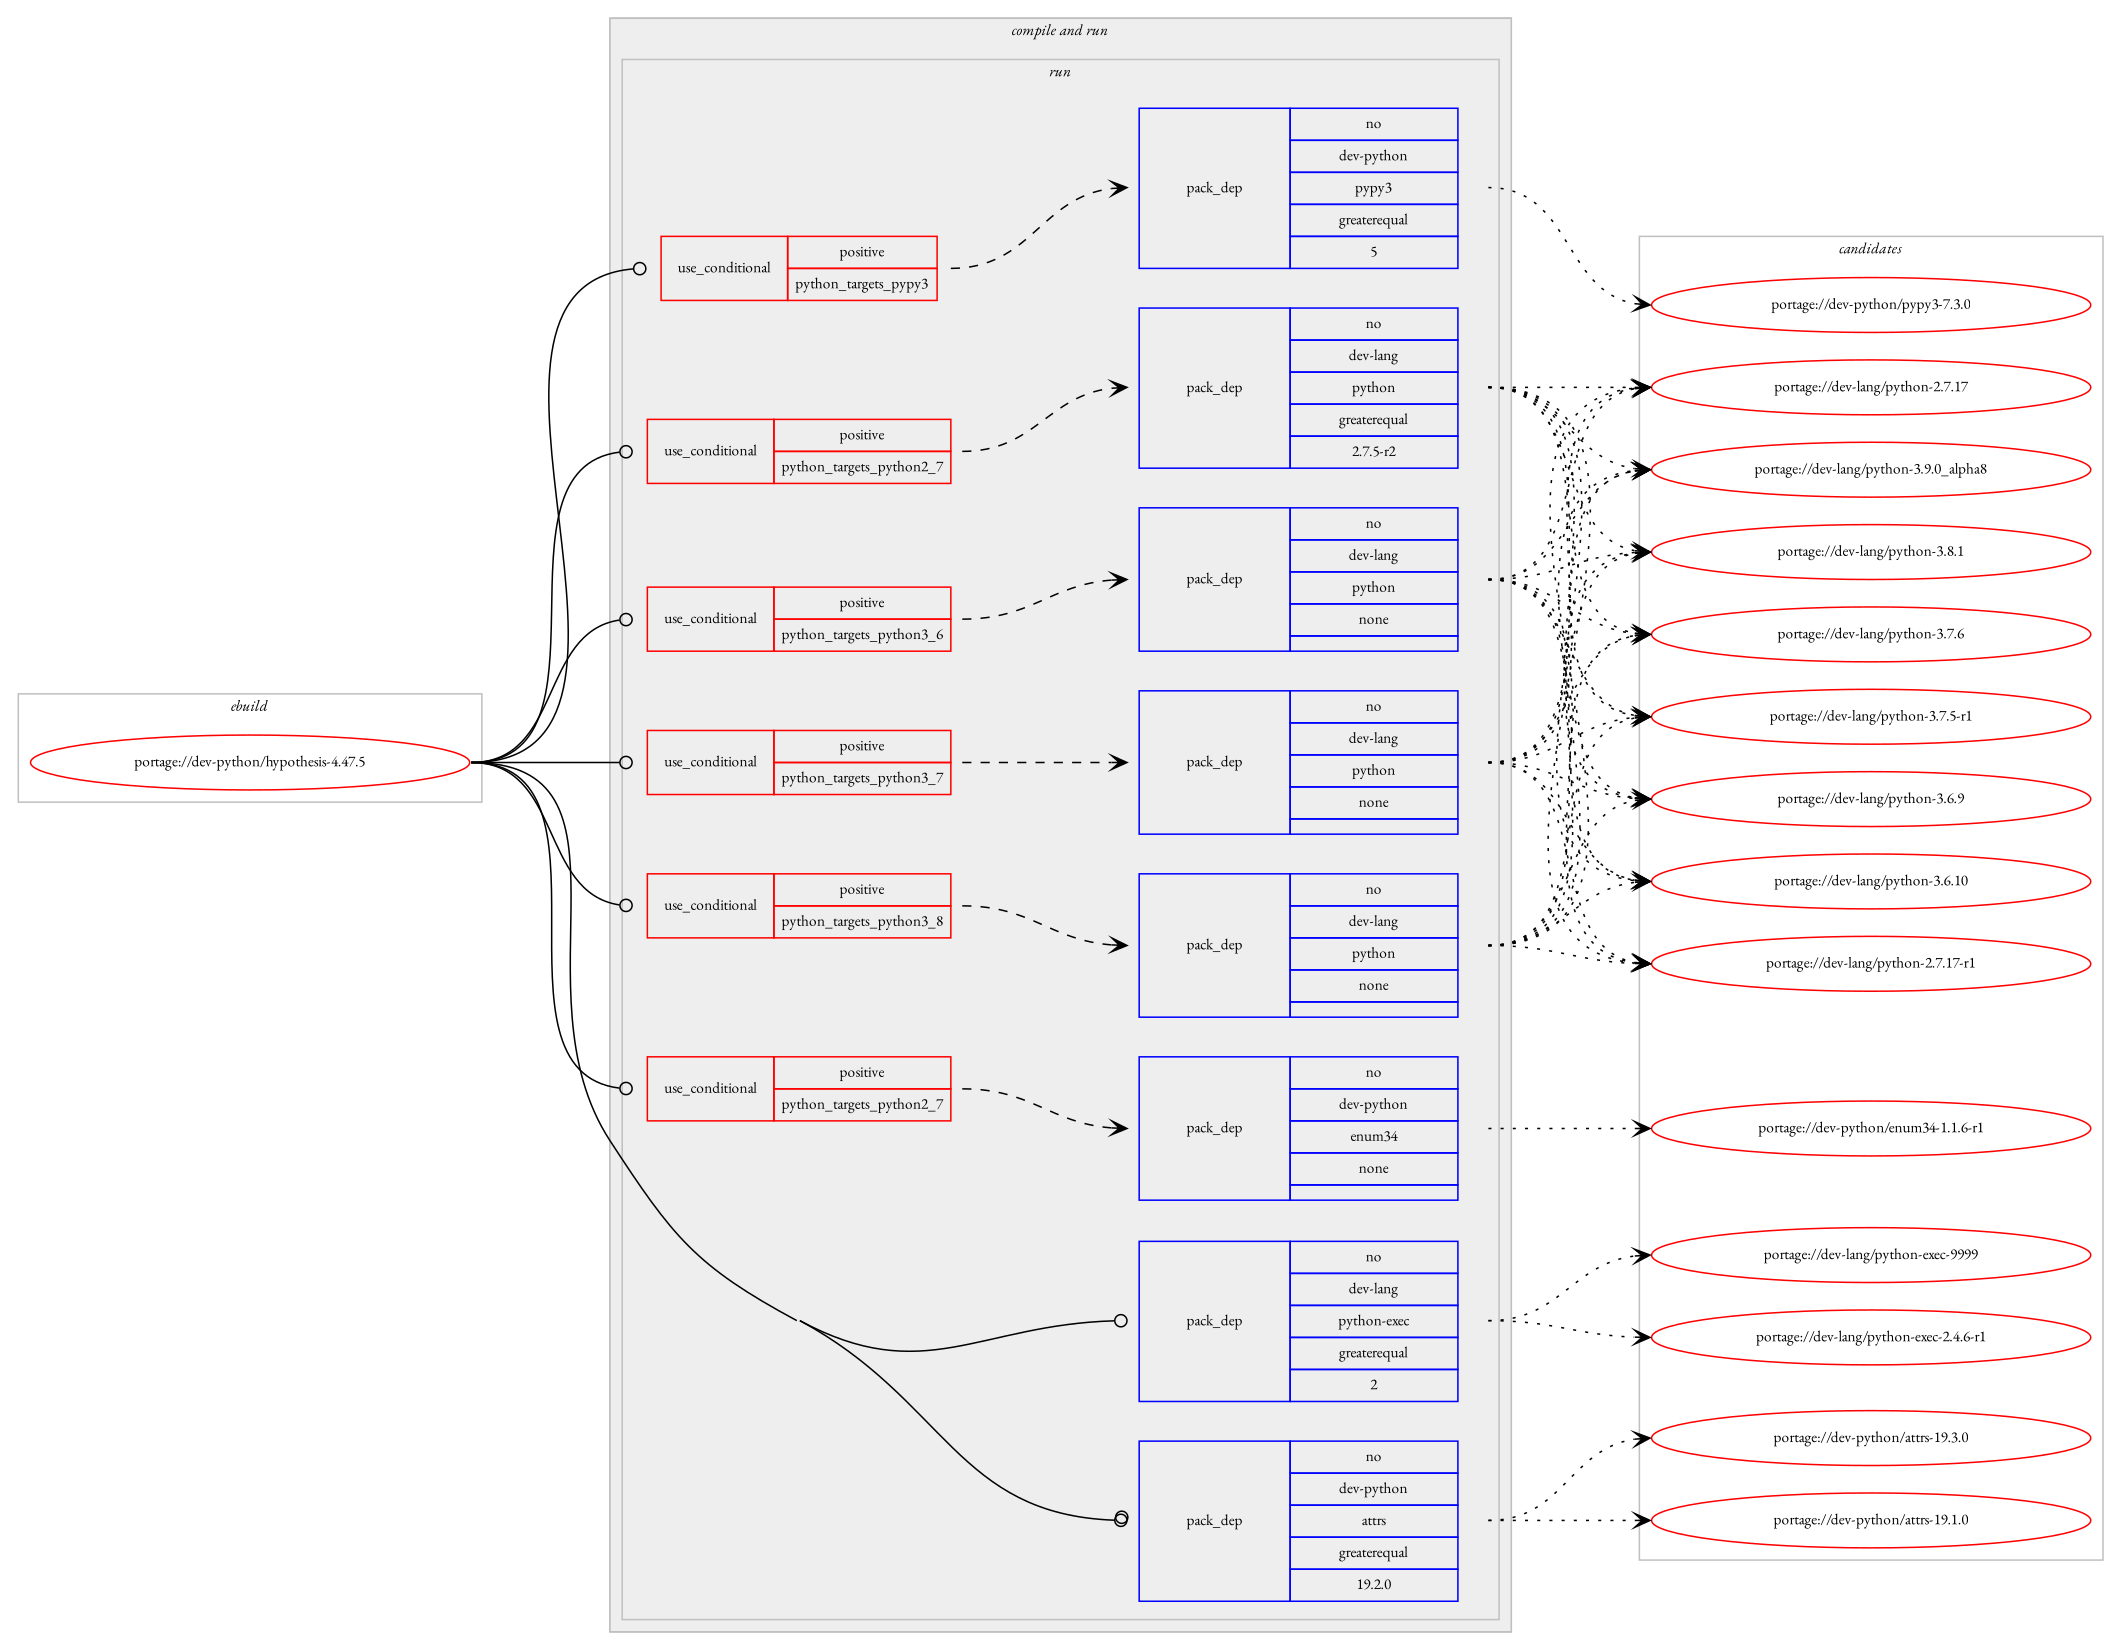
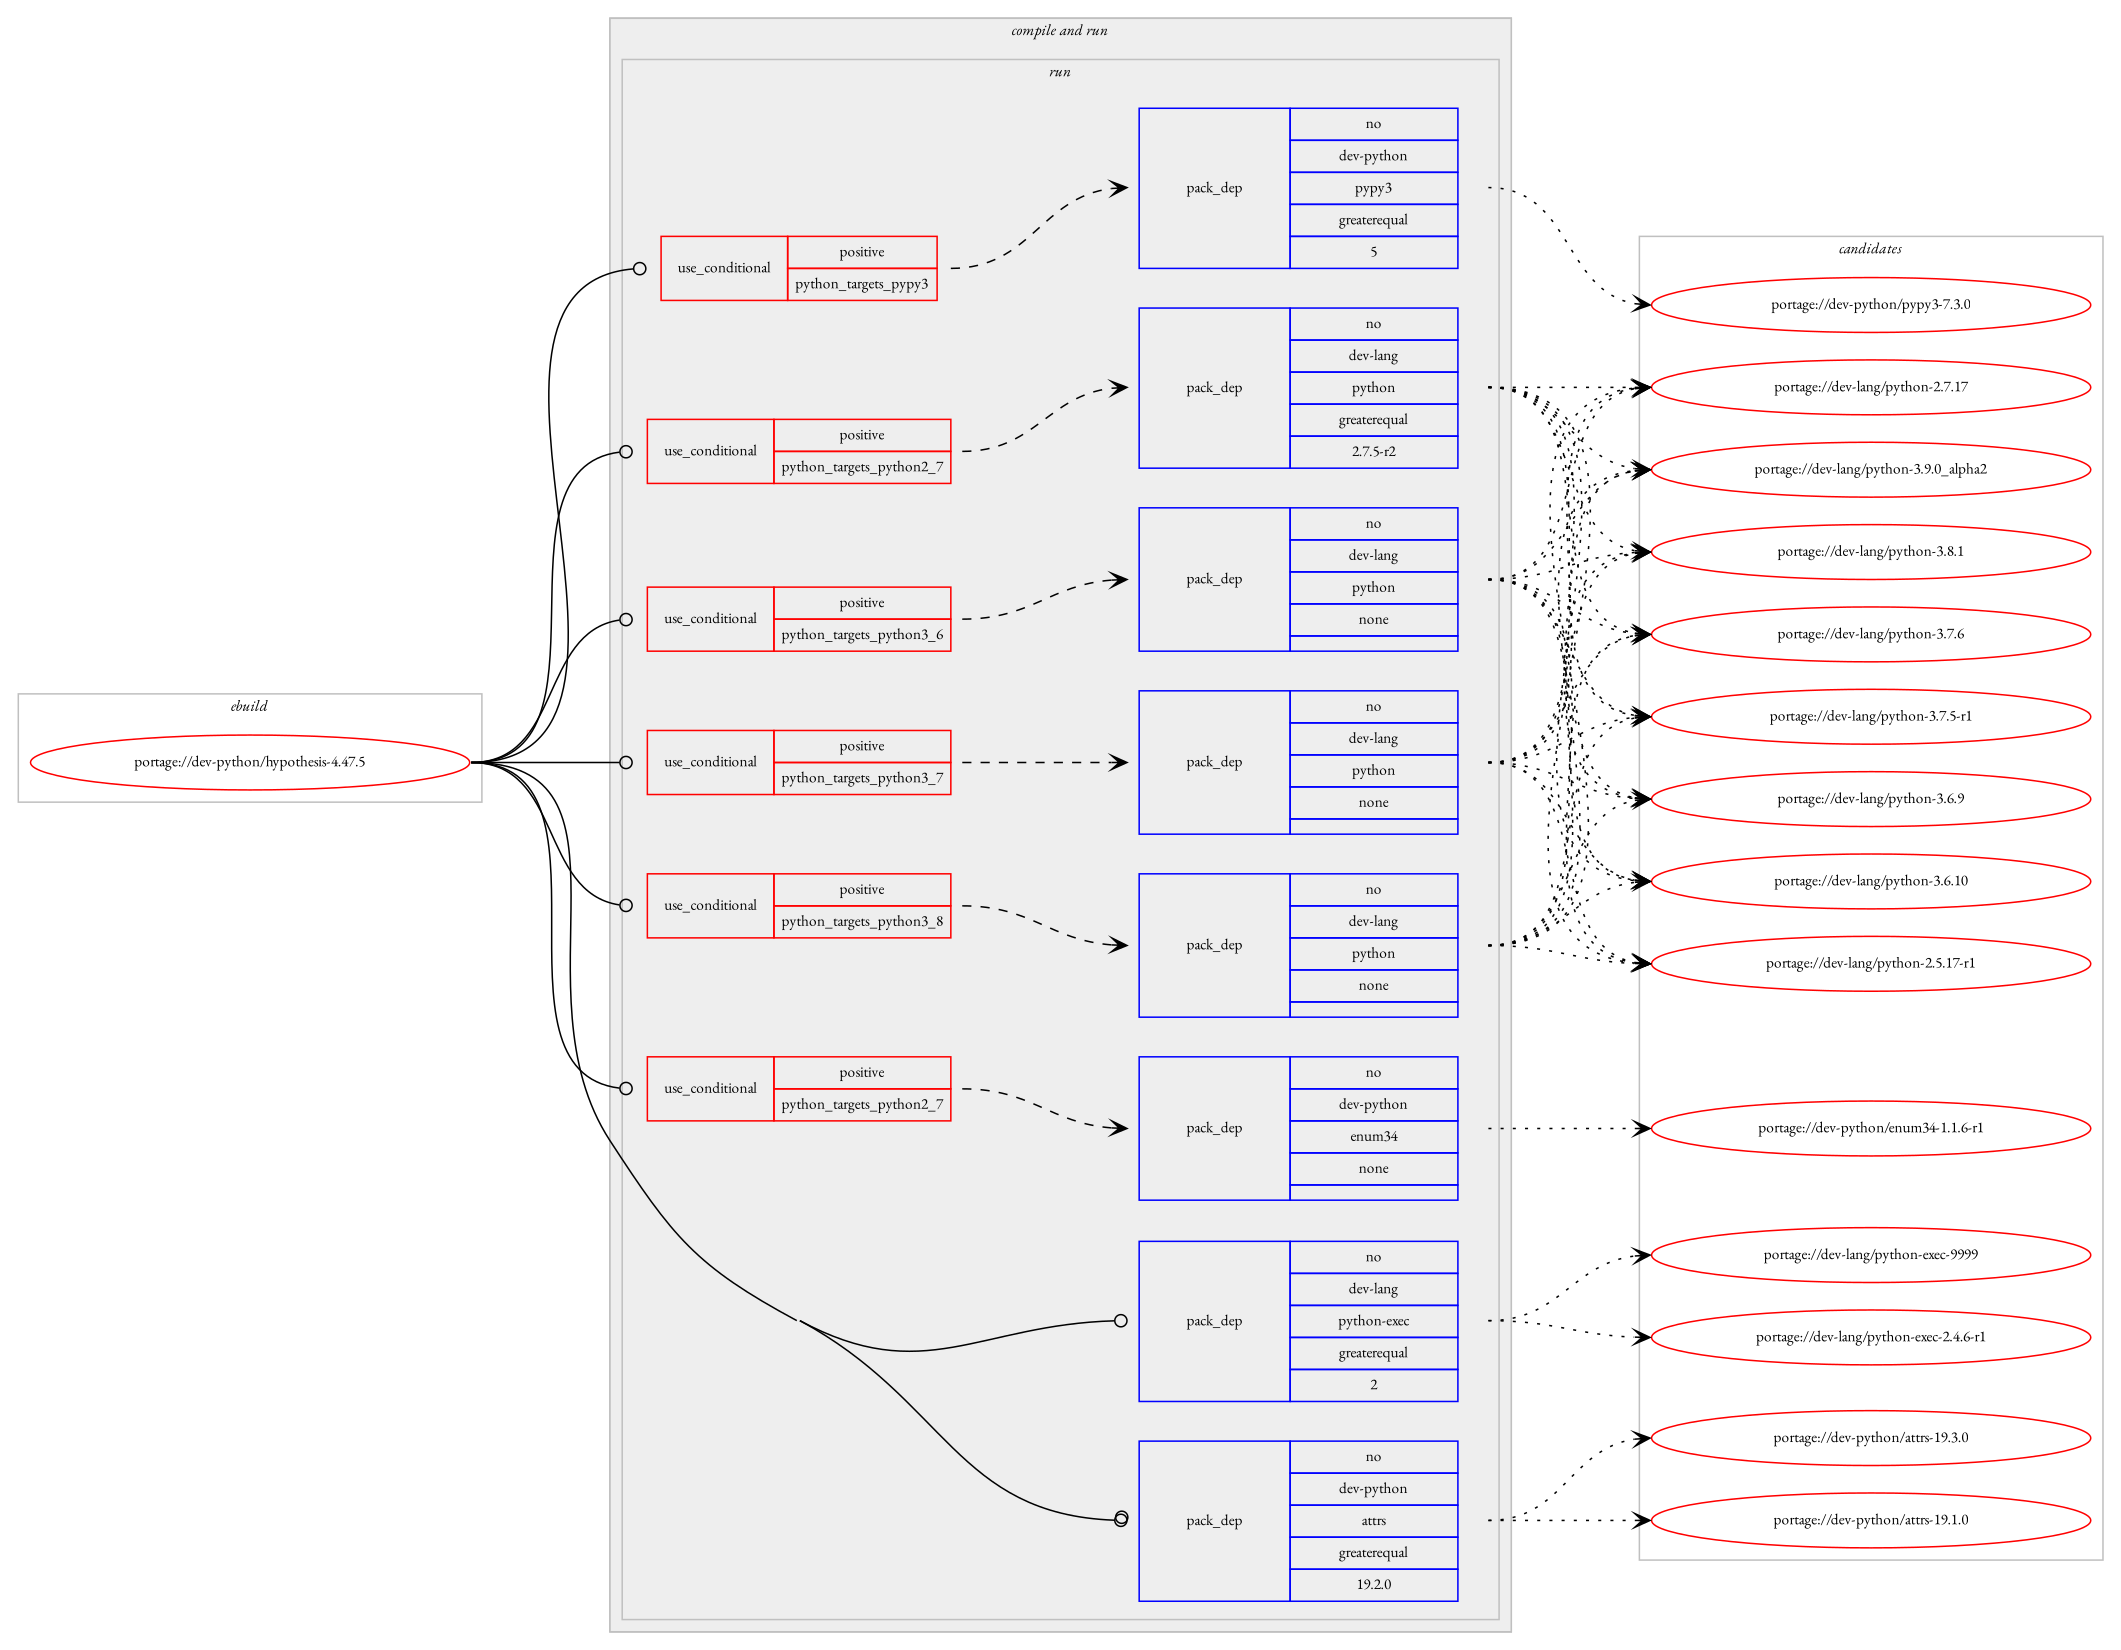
node "portage://dev-lang/python-3.9.0_alpha8": label "portage://dev-lang/python-3.9.0_alpha8" -> "portage://dev-lang/python-3.9.0_alpha2"
node "portage://dev-lang/python-2.7.17-r1": label "portage://dev-lang/python-2.7.17-r1" -> "portage://dev-lang/python-2.5.17-r1"
